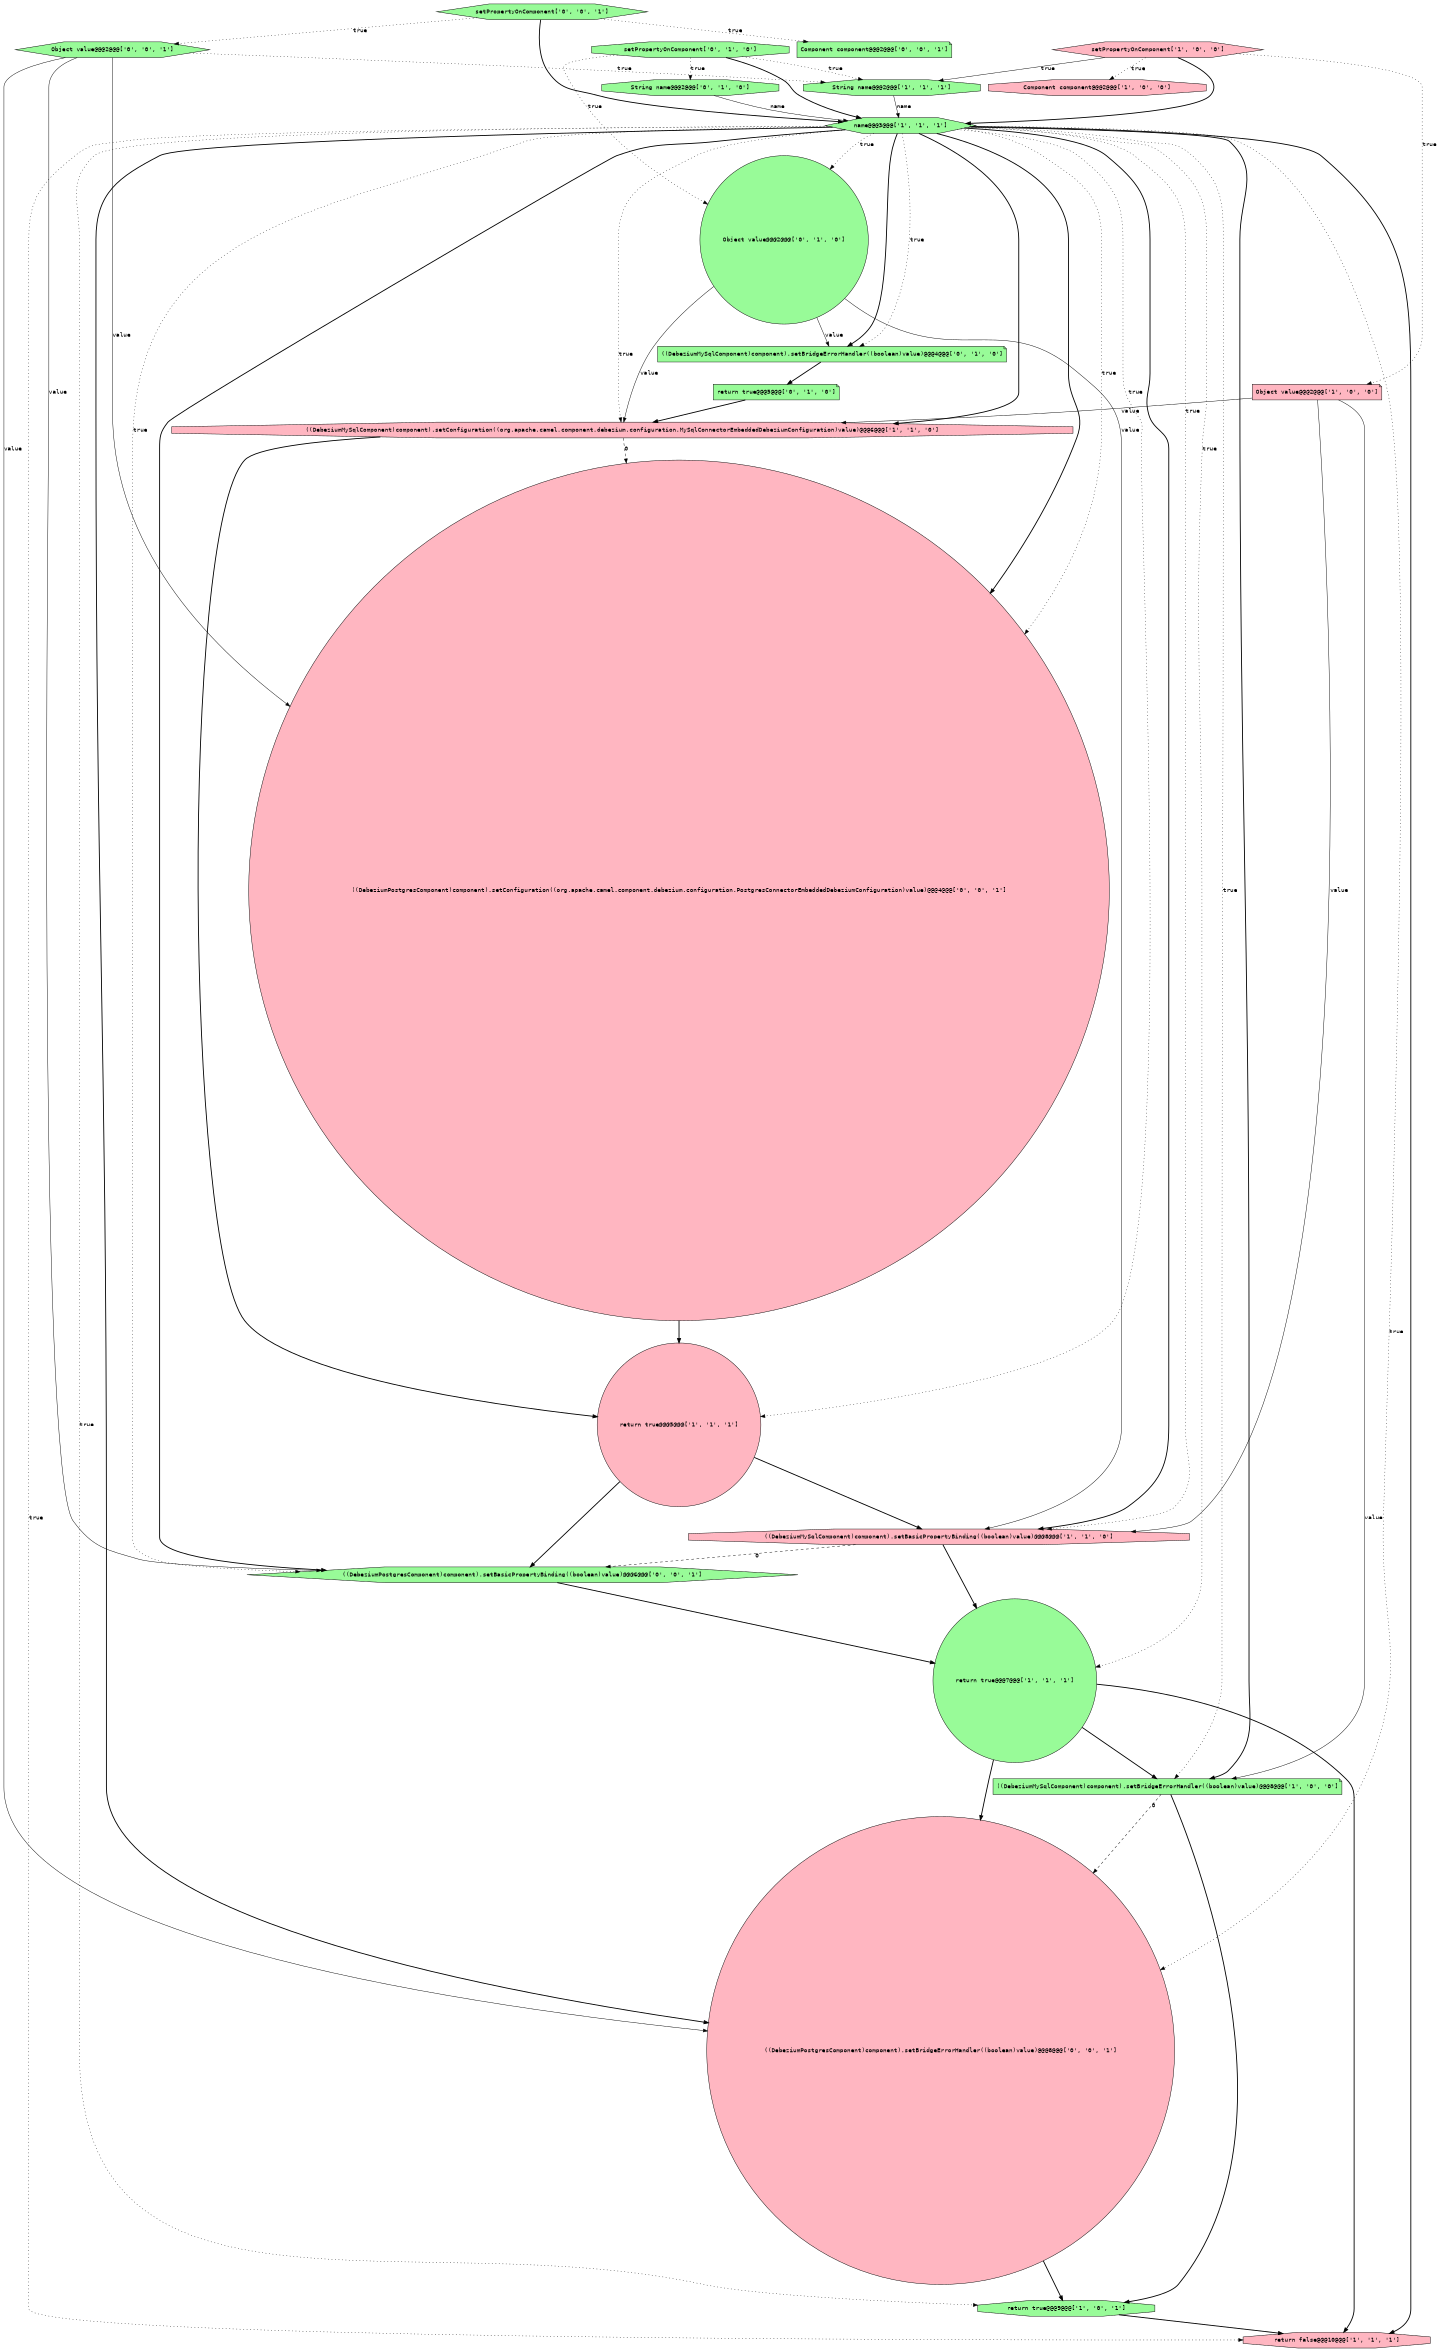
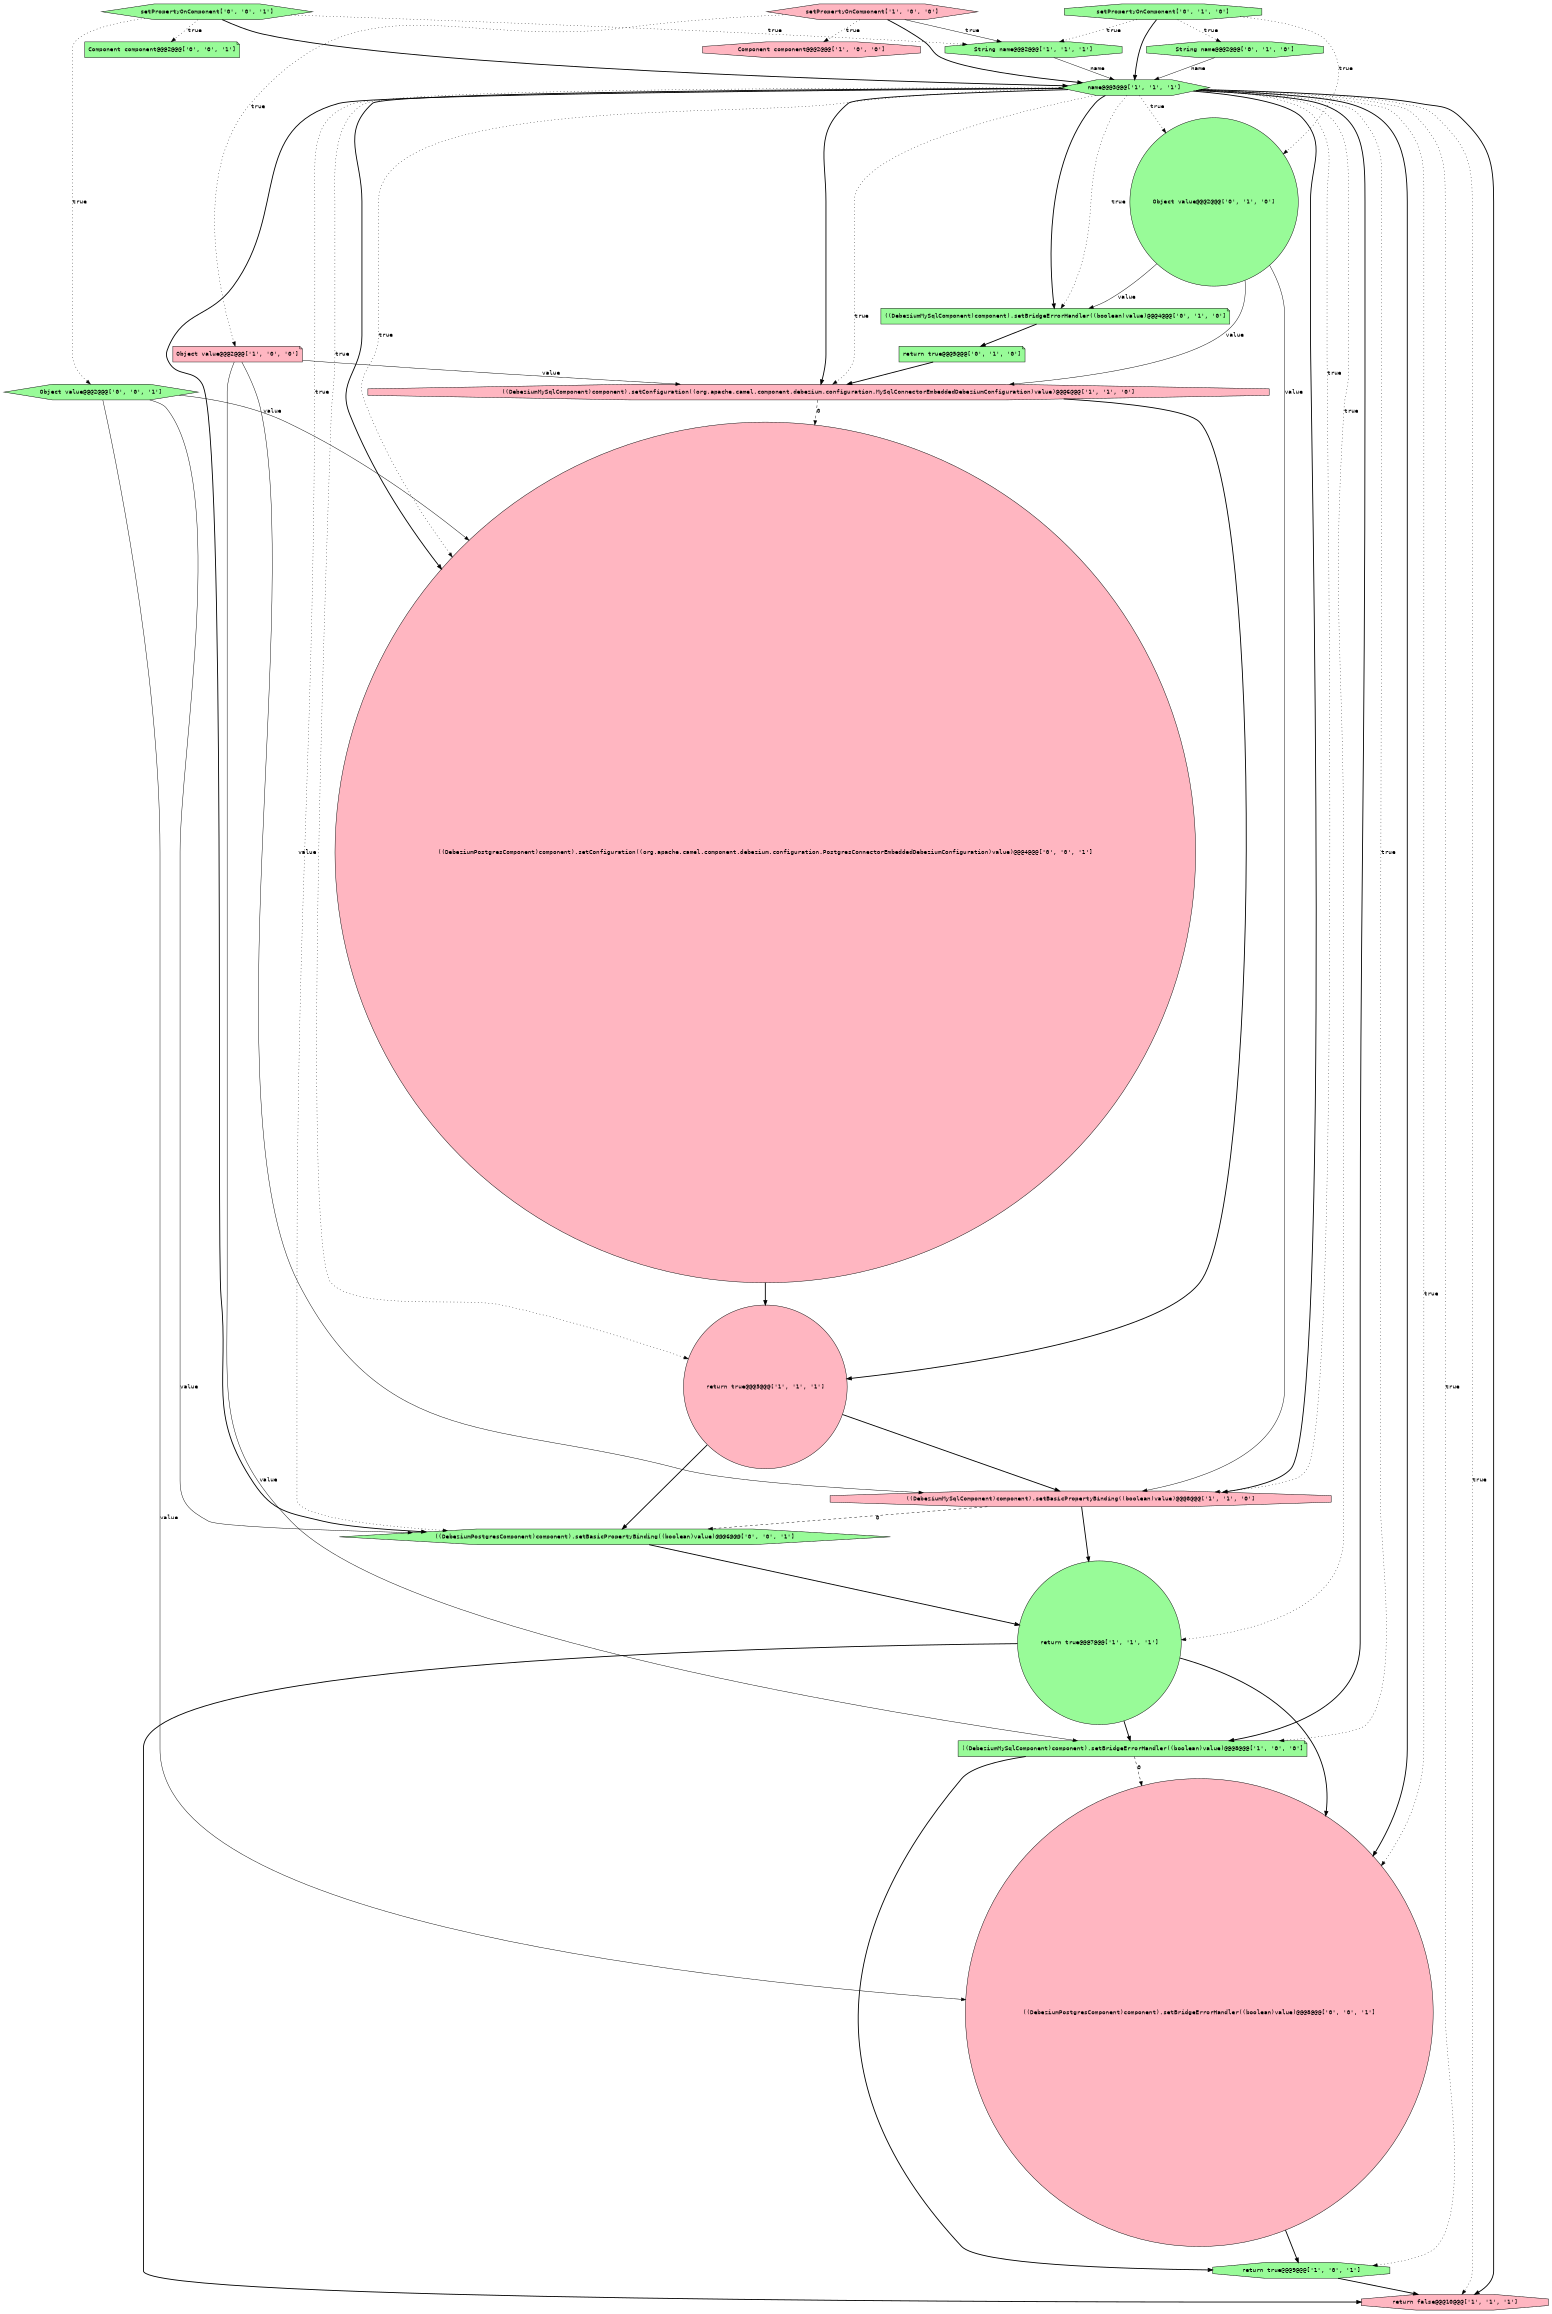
edge "Object value@@@2@@@['0', '0', '1']" -> "String name@@@2@@@['1', '1', '1']": now "setPropertyOnComponent['0', '0', '1']" -> "String name@@@2@@@['1', '1', '1']"
